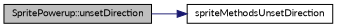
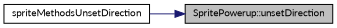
edge "SpritePowerup::unsetDirection" -> "spriteMethodsUnsetDirection": reversed
